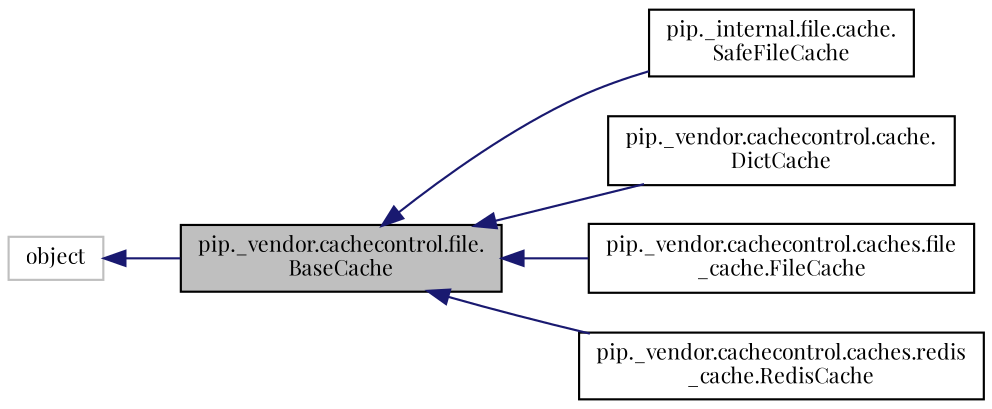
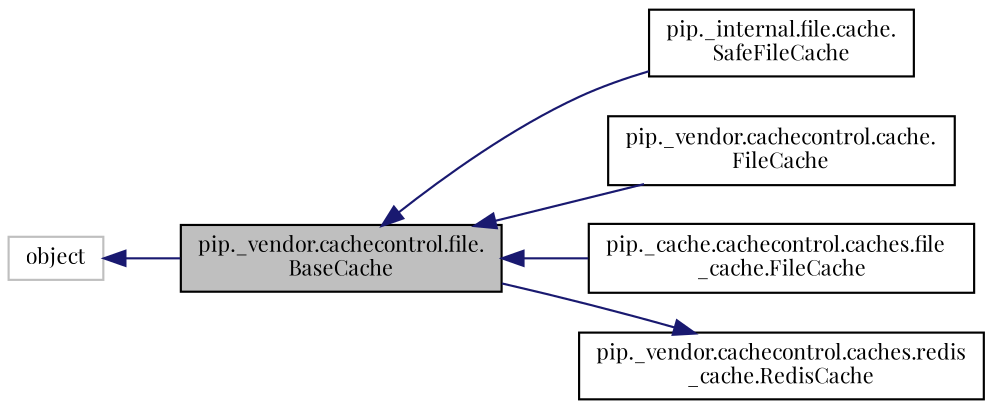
node "pip._vendor.cachecontrol.cache. DictCache": label "pip._vendor.cachecontrol.cache. DictCache" -> "pip._vendor.cachecontrol.cache. FileCache"
node "pip._vendor.cachecontrol.caches.file _cache.FileCache": label "pip._vendor.cachecontrol.caches.file _cache.FileCache" -> "pip._cache.cachecontrol.caches.file _cache.FileCache"
edge "pip._vendor.cachecontrol.caches.redis _cache.RedisCache" -> "pip._vendor.cachecontrol.file. BaseCache": reversed
